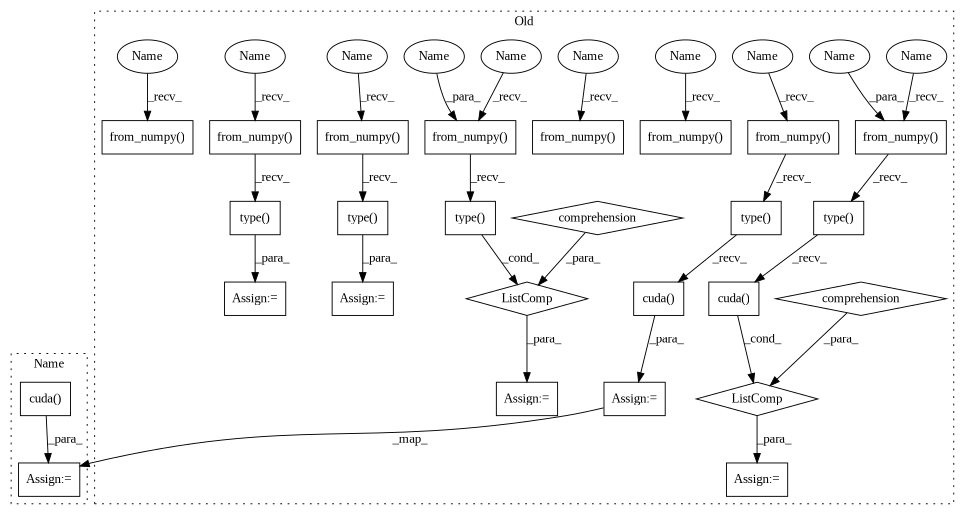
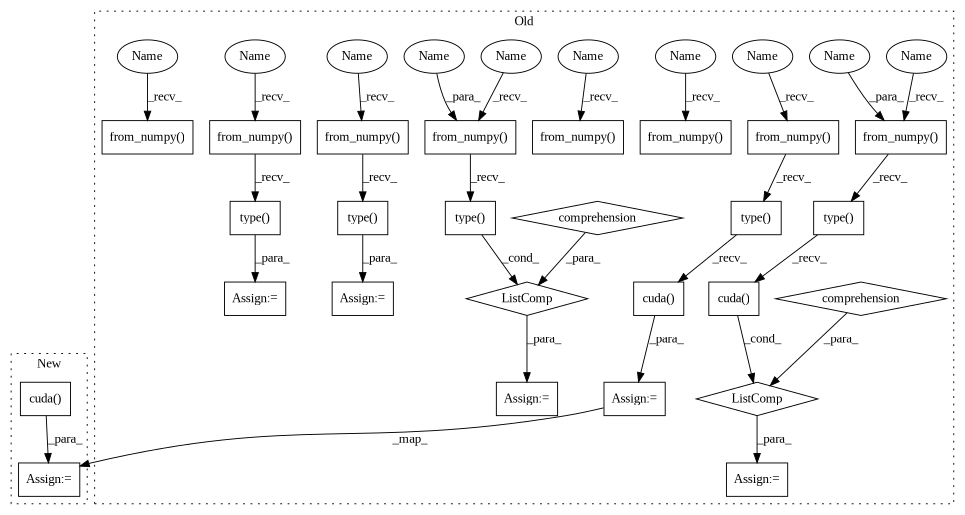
cluster "Name": label "Name" -> "New"
